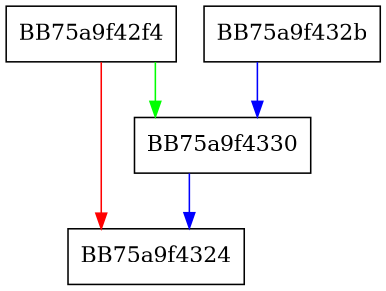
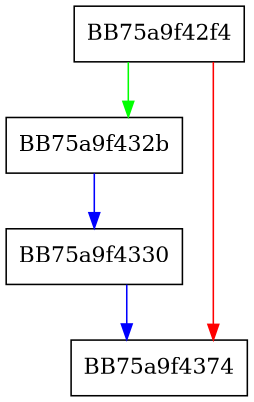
edge "BB75a9f42f4" -> "BB75a9f4330": now "BB75a9f42f4" -> "BB75a9f432b"
node "BB75a9f4324": label "BB75a9f4324" -> "BB75a9f4374"
